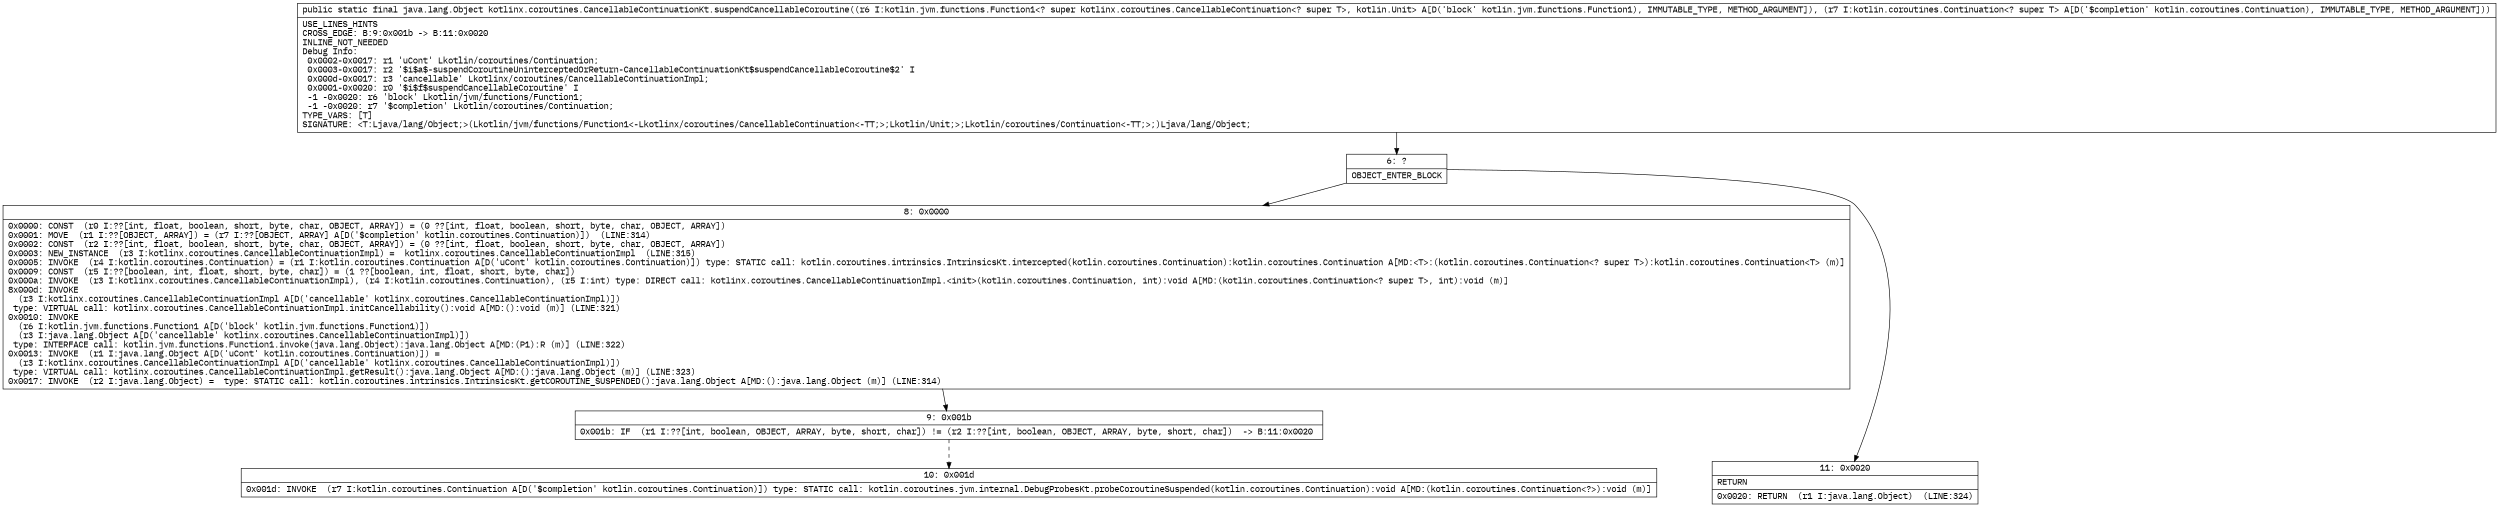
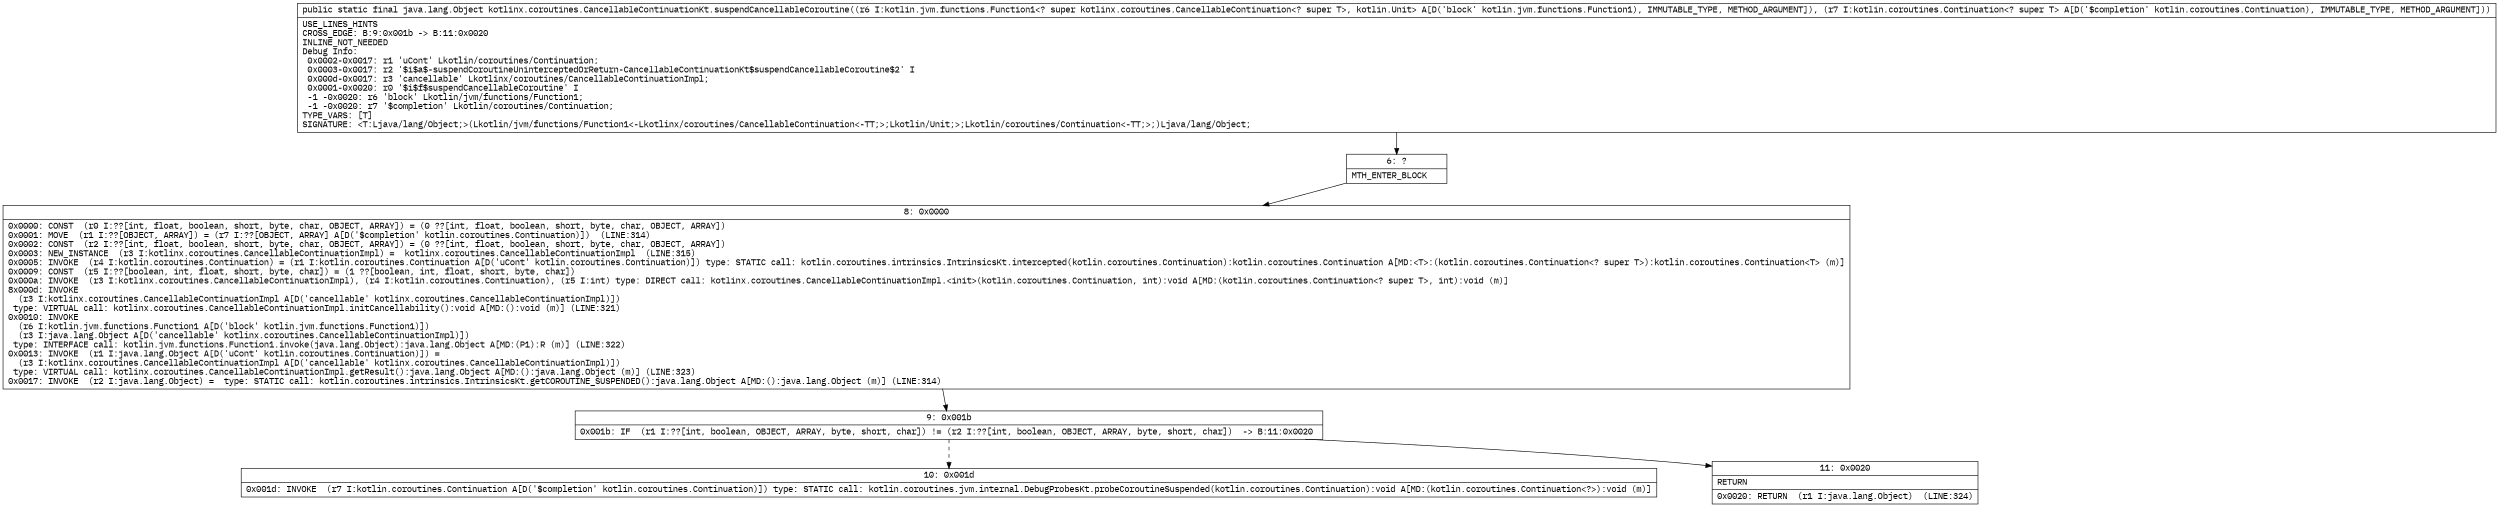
node "6: ?": text "OBJECT_ENTER_BLOCK" -> "MTH_ENTER_BLOCK"
edge "6: ?" -> "11: 0x0020": now "9: 0x001b" -> "11: 0x0020"
